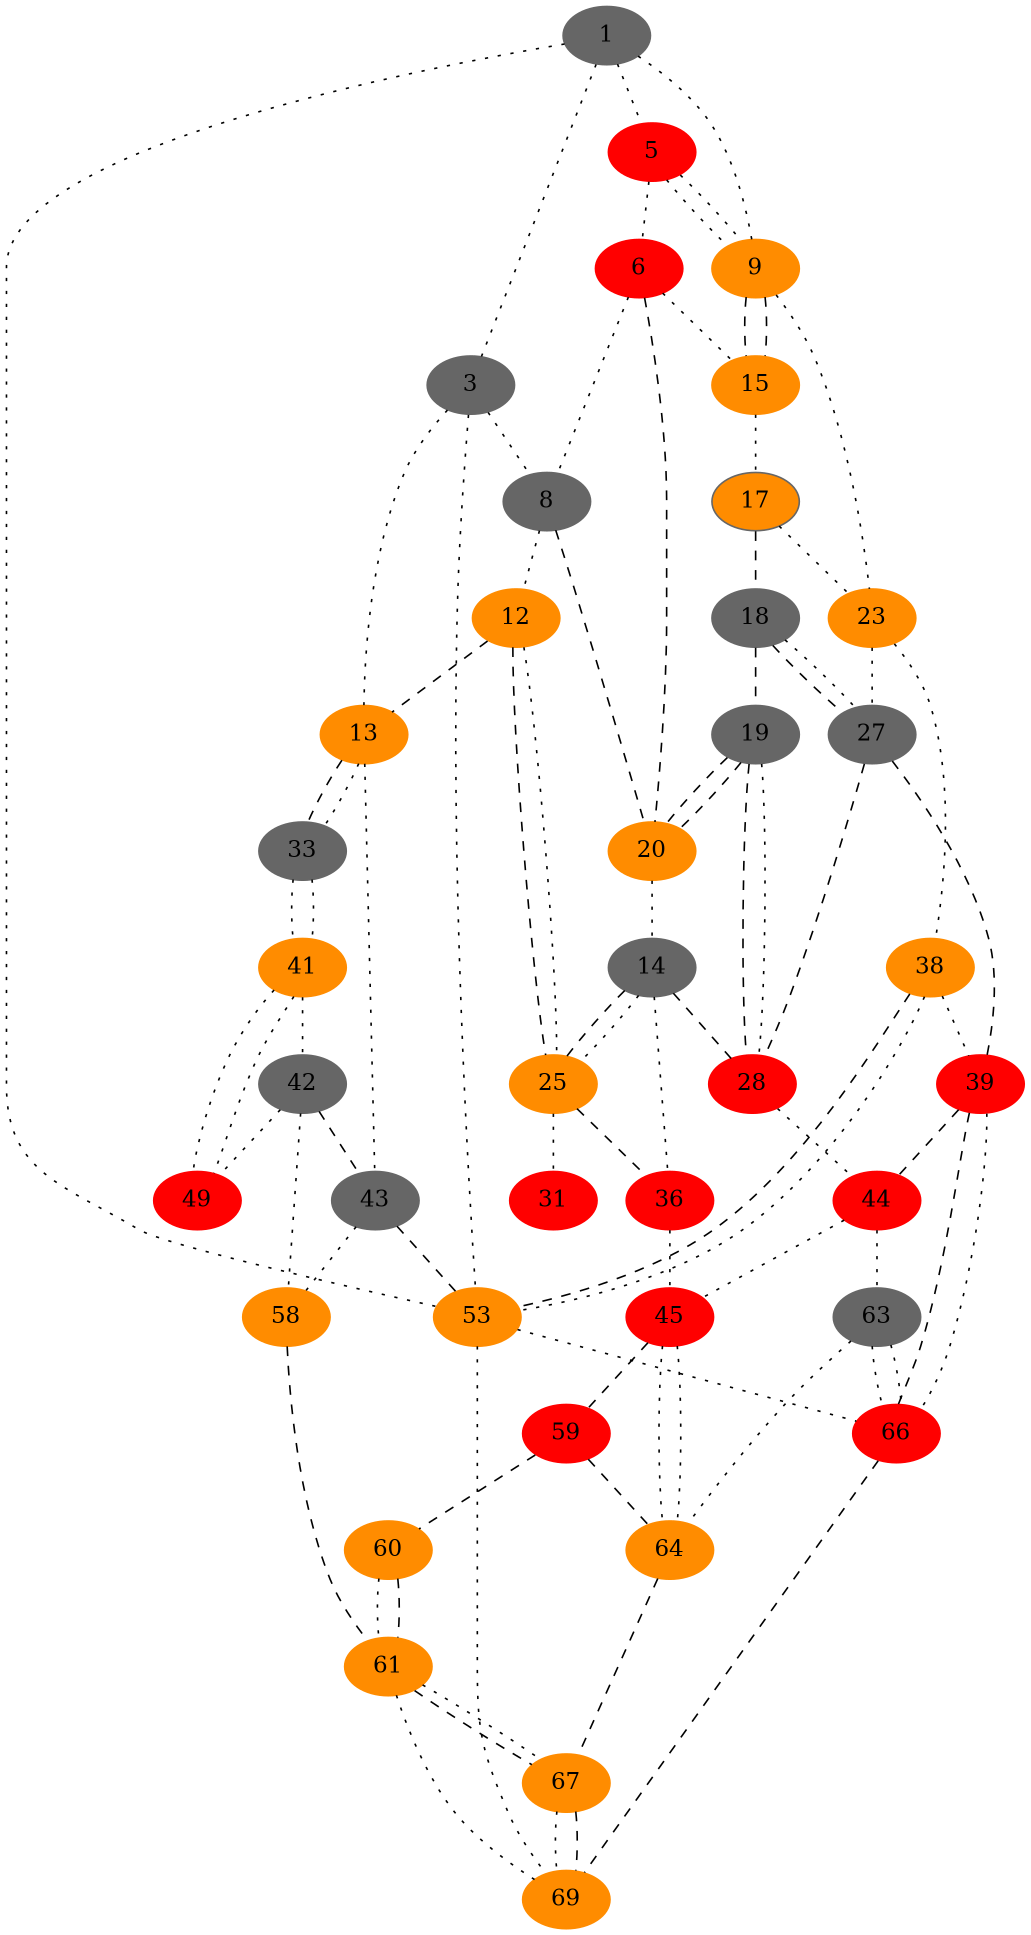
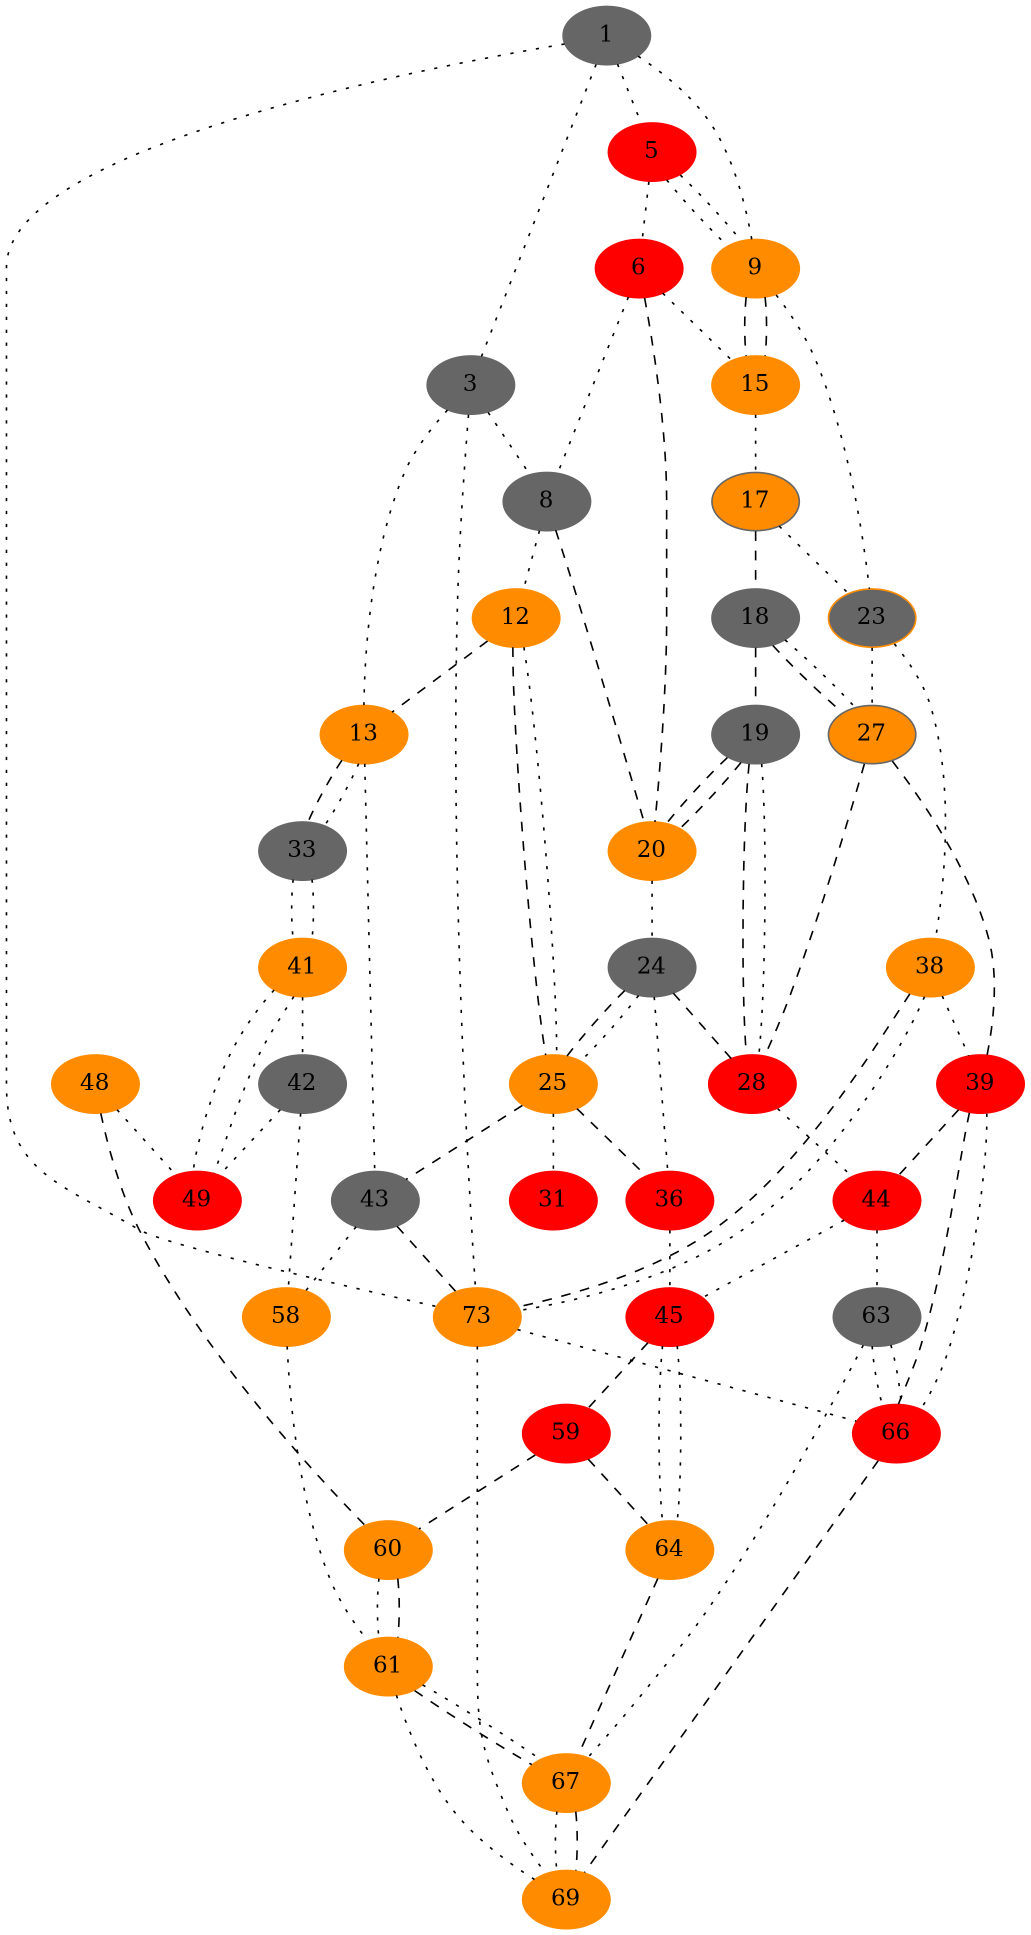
node "23": fillcolor darkorange -> gray40
node "27": fillcolor gray40 -> darkorange
node "14": label "14" -> "24"
node "48": added
edge "42" -- "43": now "25" -- "43"
node "53": label "53" -> "73"
edge "63" -- "64": now "63" -- "67"
edge "58" -- "61": style dashed -> dotted
